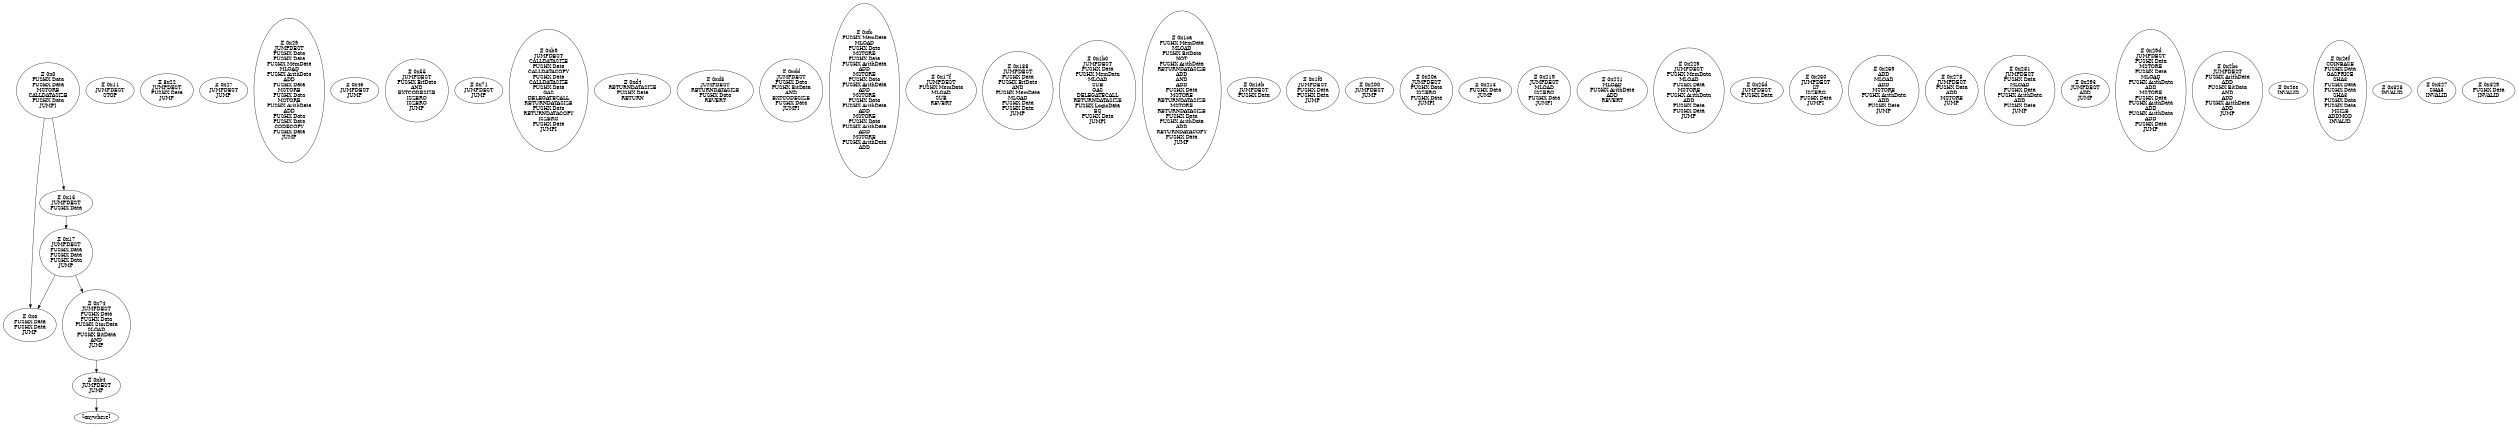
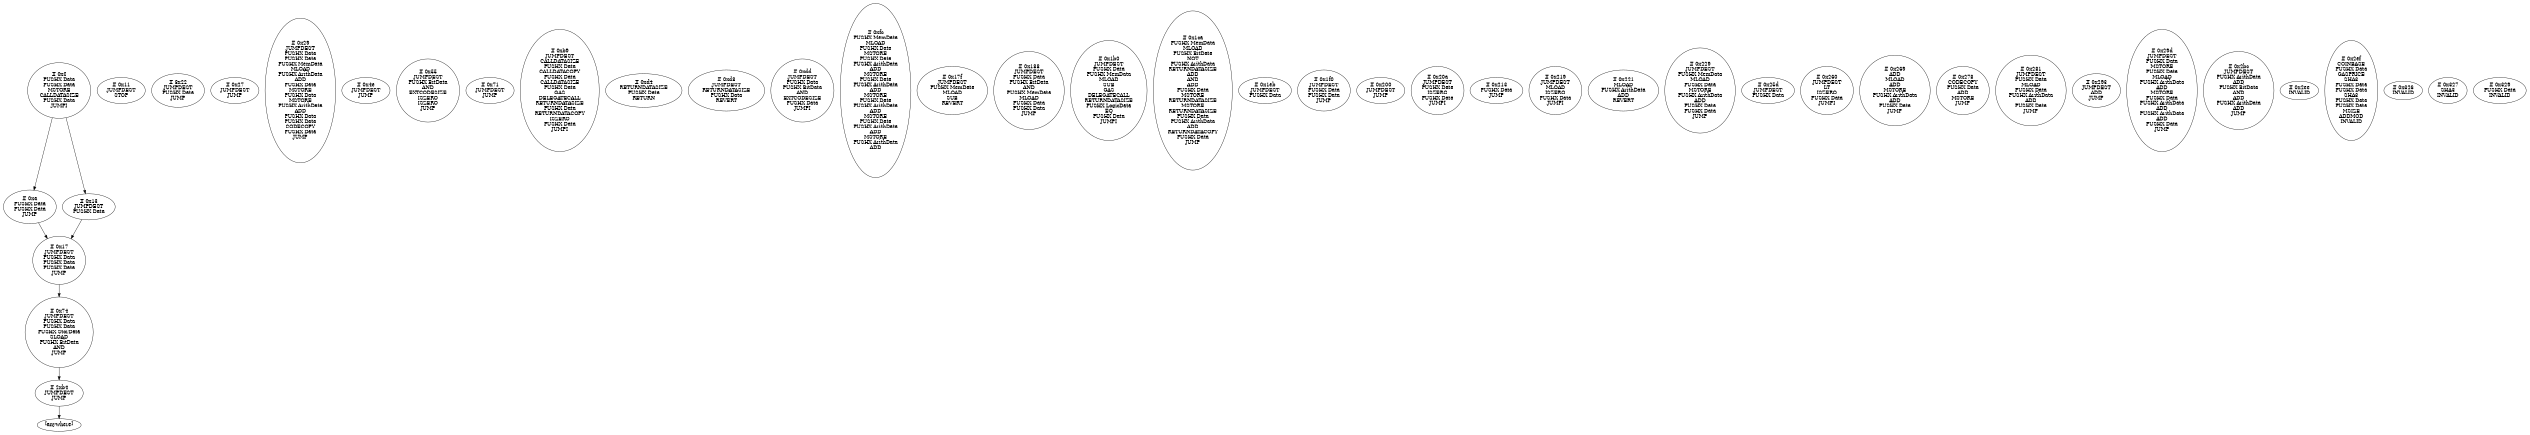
node "# 0x278 JUMPDEST PUSHX Data ADD MSTORE JUMP": label "# 0x278 JUMPDEST PUSHX Data ADD MSTORE JUMP" -> "# 0x278 CODECOPY PUSHX Data ADD MSTORE JUMP"
edge "# 0x17 JUMPDEST PUSHX Data PUSHX Data PUSHX Data JUMP" -> "# 0xa PUSHX Data PUSHX Data JUMP": reversed
node "# 0xb4 JUMPDEST JUMP": label "# 0xb4 JUMPDEST JUMP" -> "# 2xb4 JUMPDEST JUMP"
